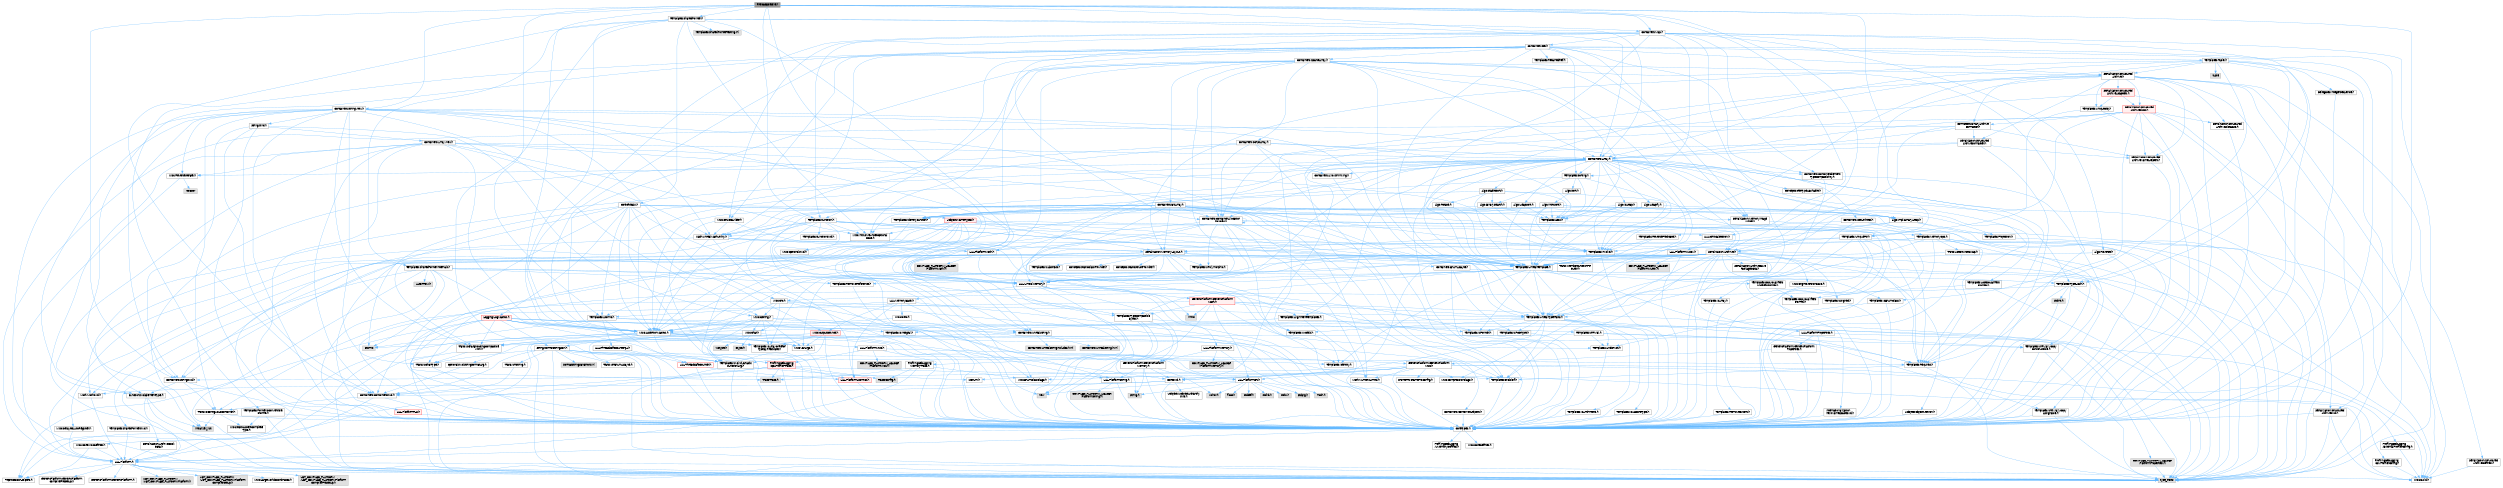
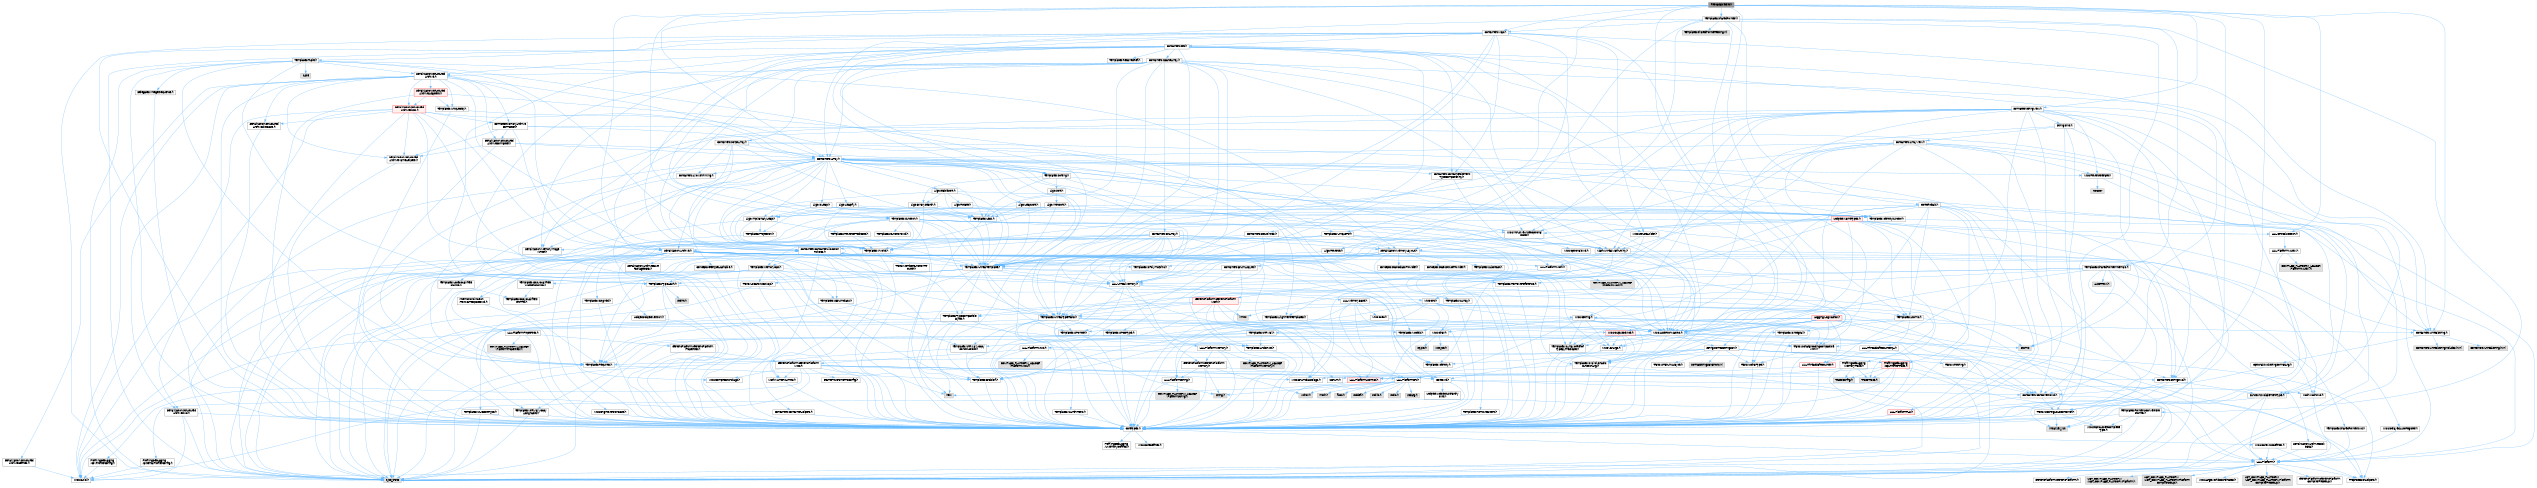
node "Containers/StringView.h": label "Containers/StringView.h" -> "Formatter/StringView.h"
edge "Traits/UseBitwiseSwap.h" -> "Templates/UnrealTemplate.h": reversed
edge "stdint.h" -> "CoreTypes.h": now "Concepts/GetTypeHashable.h" -> "CoreTypes.h"
edge "COMPILED_PLATFORM_HEADER (PlatformProperties.h)" -> "type_traits": now "Templates/IsUECoreType.h" -> "type_traits"
